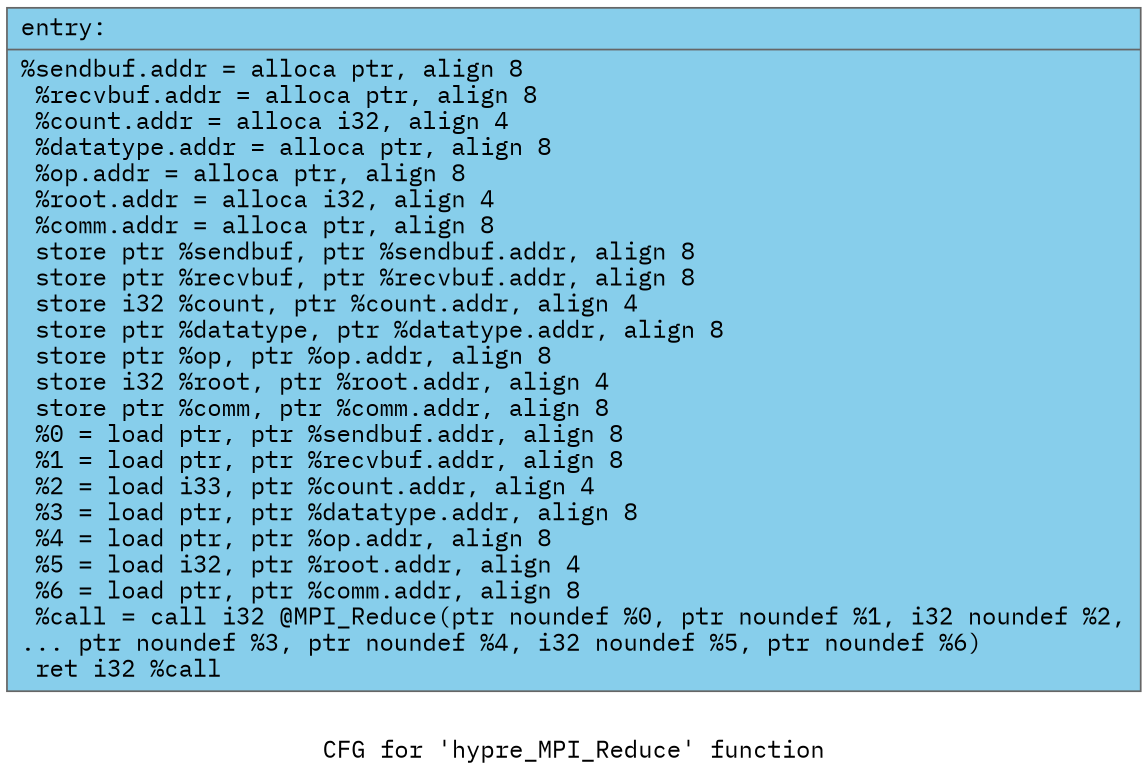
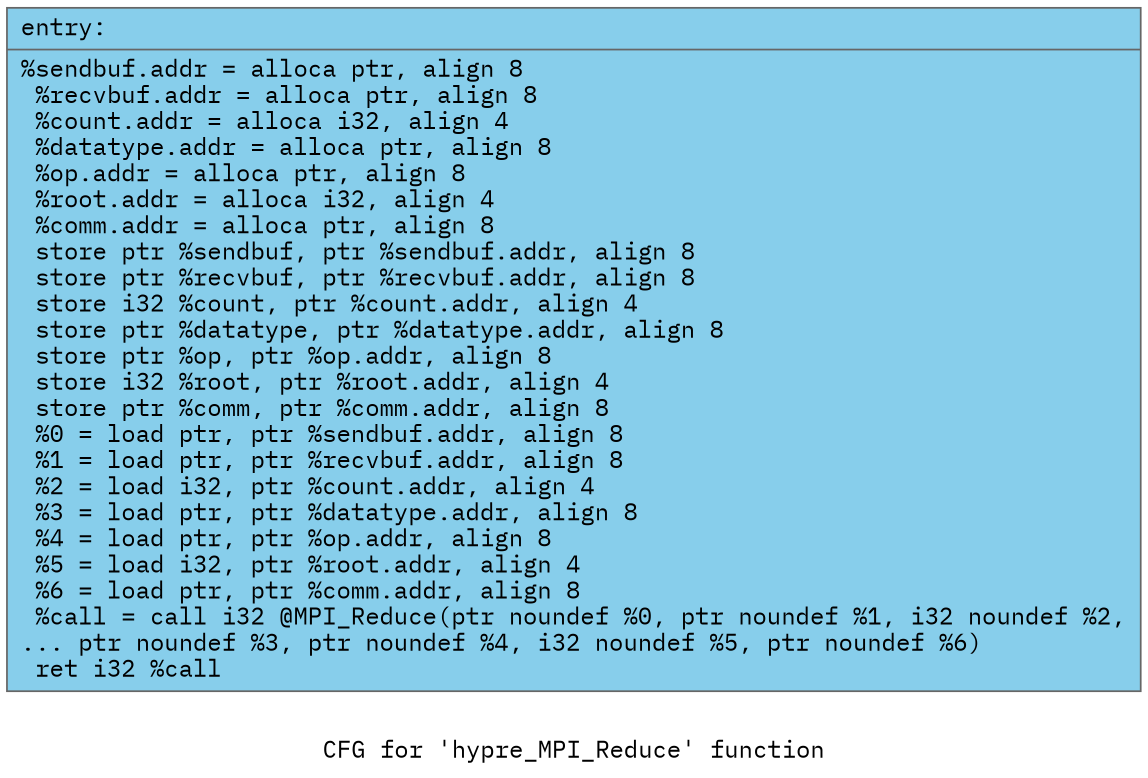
node "entry:": text "%2 = load i33, ptr %count.addr, align 4" -> "%2 = load i32, ptr %count.addr, align 4"
